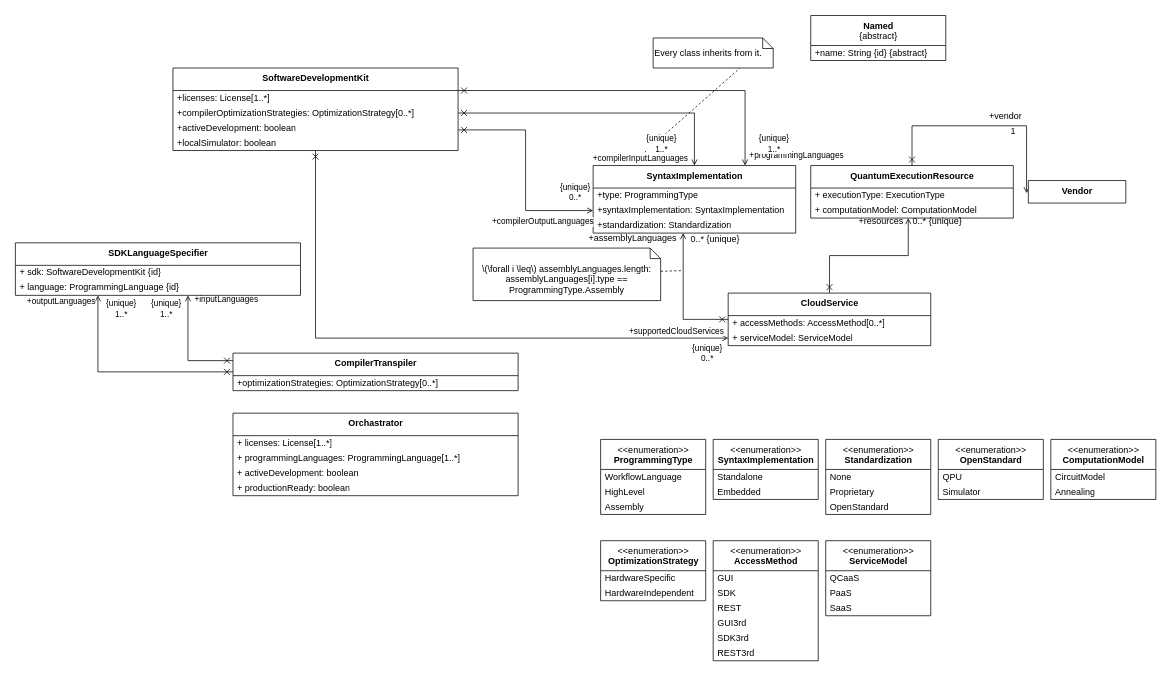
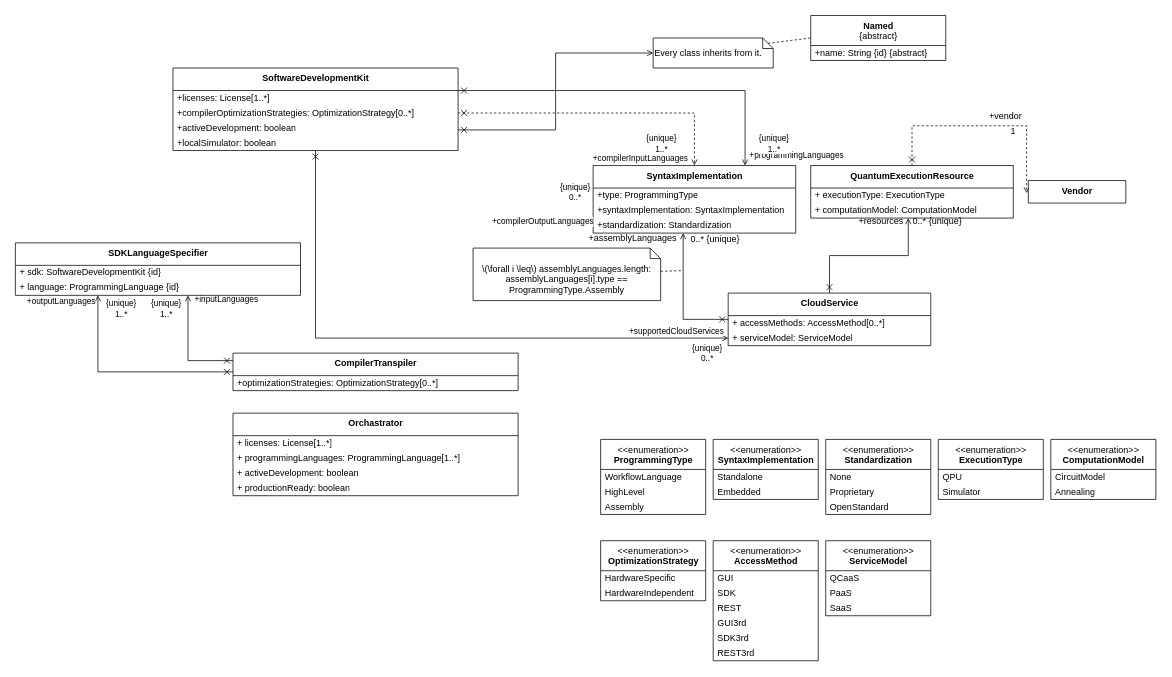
edge "Every class inherits from it." -- "+compilerInputLanguages": now "Every class inherits from it." -- "Named {abstract}"
edge "+compilerOptimizationStrategies: OptimizationStrategy[0..*]" -- "SyntaxImplementation": style solid -> dashed
edge "QuantumExecutionResource" -- "Vendor": style solid -> dashed
edge "SoftwareDevelopmentKit" -- "+syntaxImplementation: SyntaxImplementation": now "SoftwareDevelopmentKit" -- "Every class inherits from it."
node "<<enumeration>> OpenStandard": label "<<enumeration>> OpenStandard" -> "<<enumeration>> ExecutionType"
